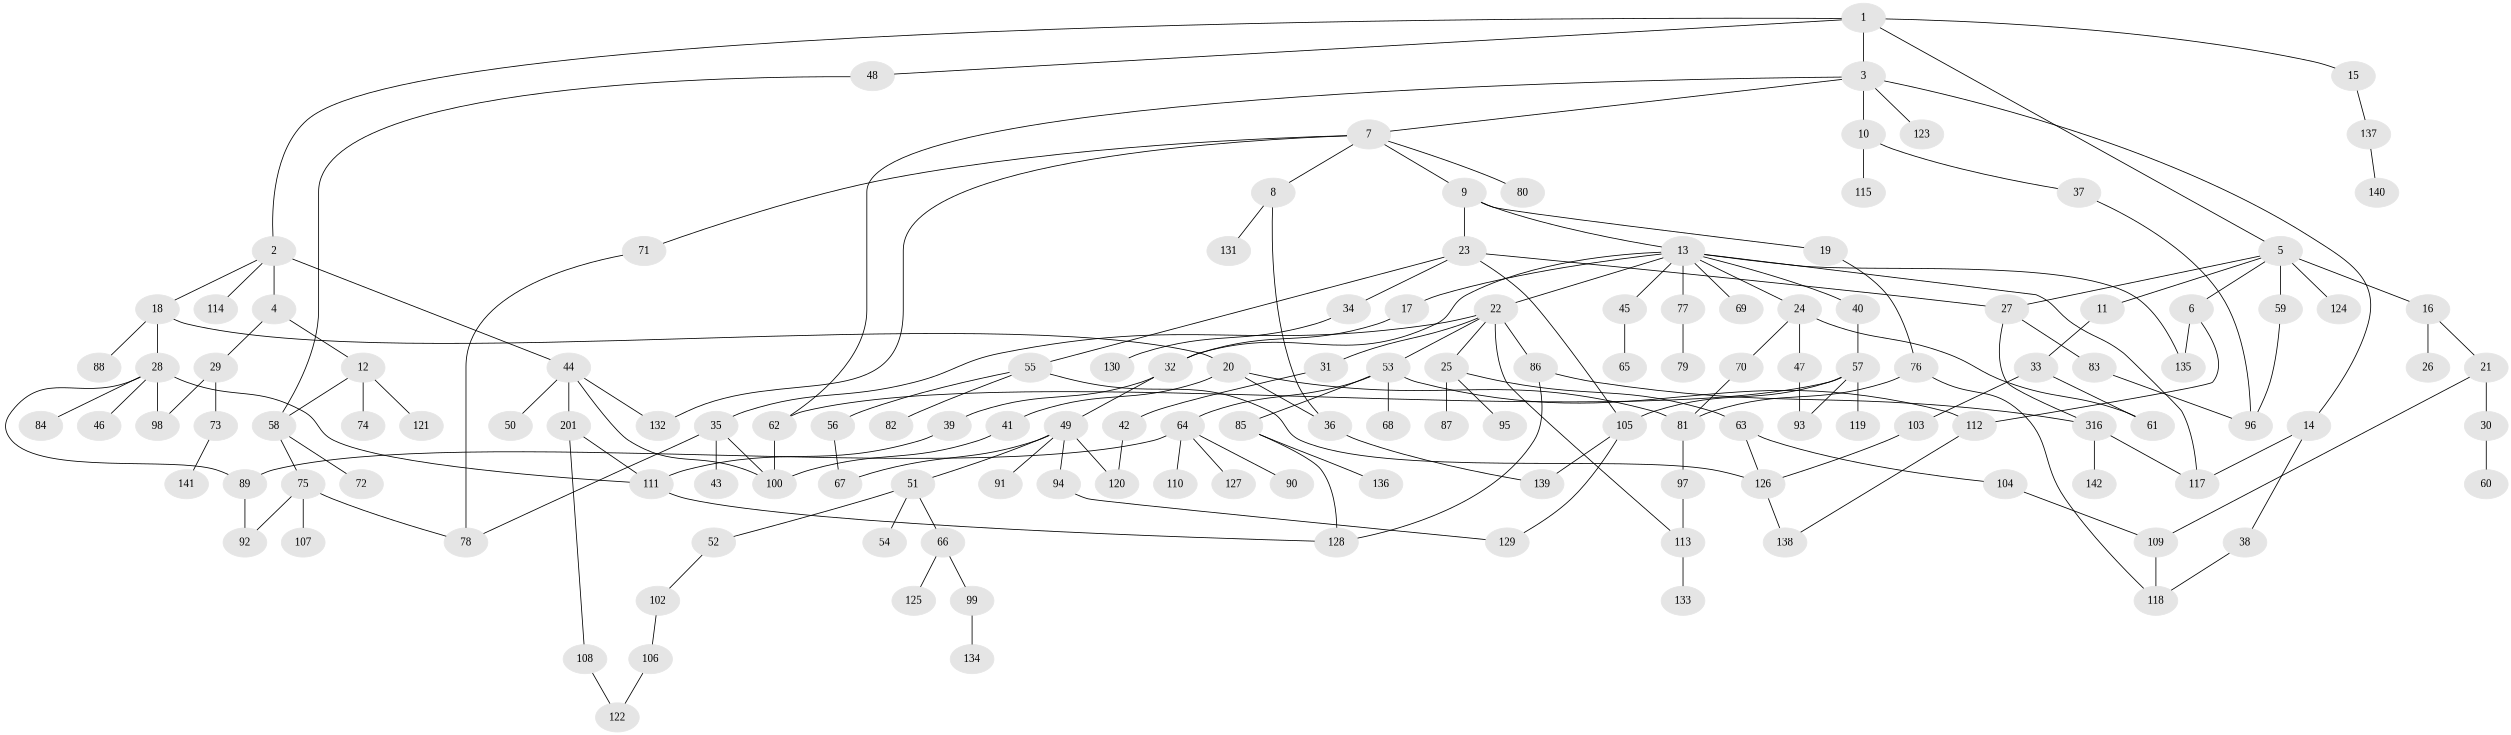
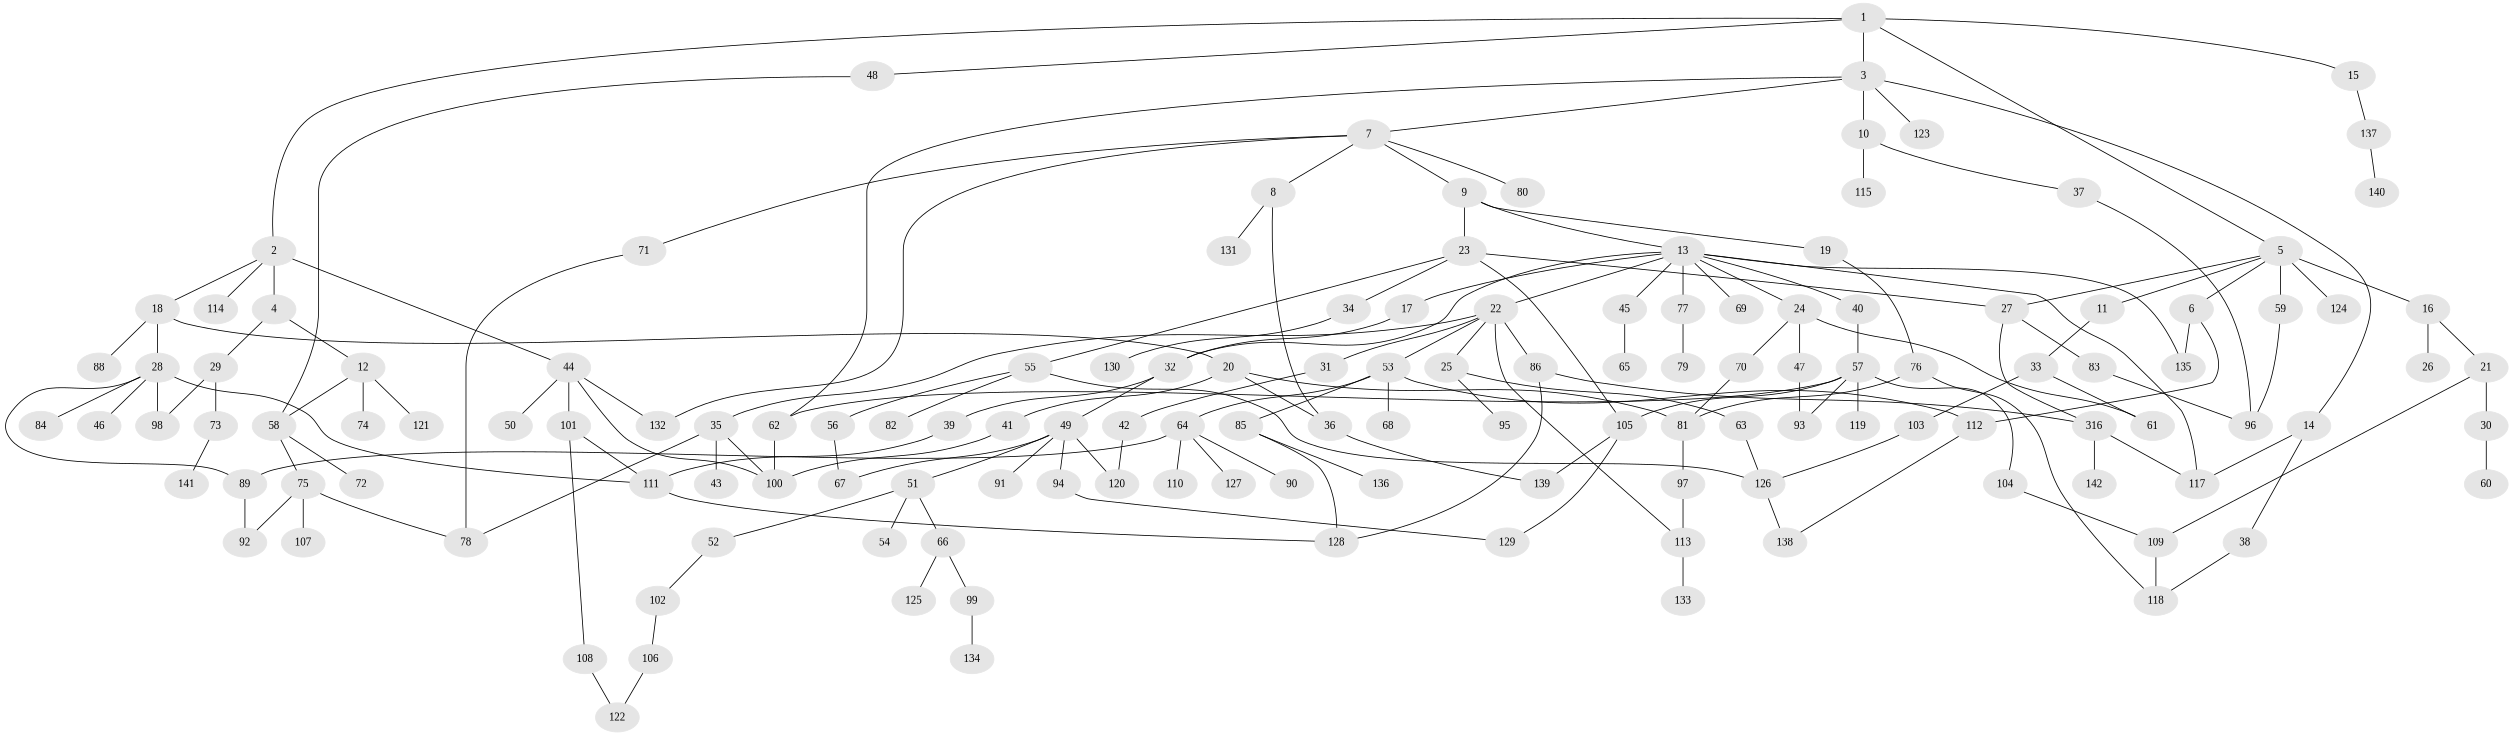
node "201": label "201" -> "101"
node "87": removed
edge "63" -- "104": now "57" -- "104"
